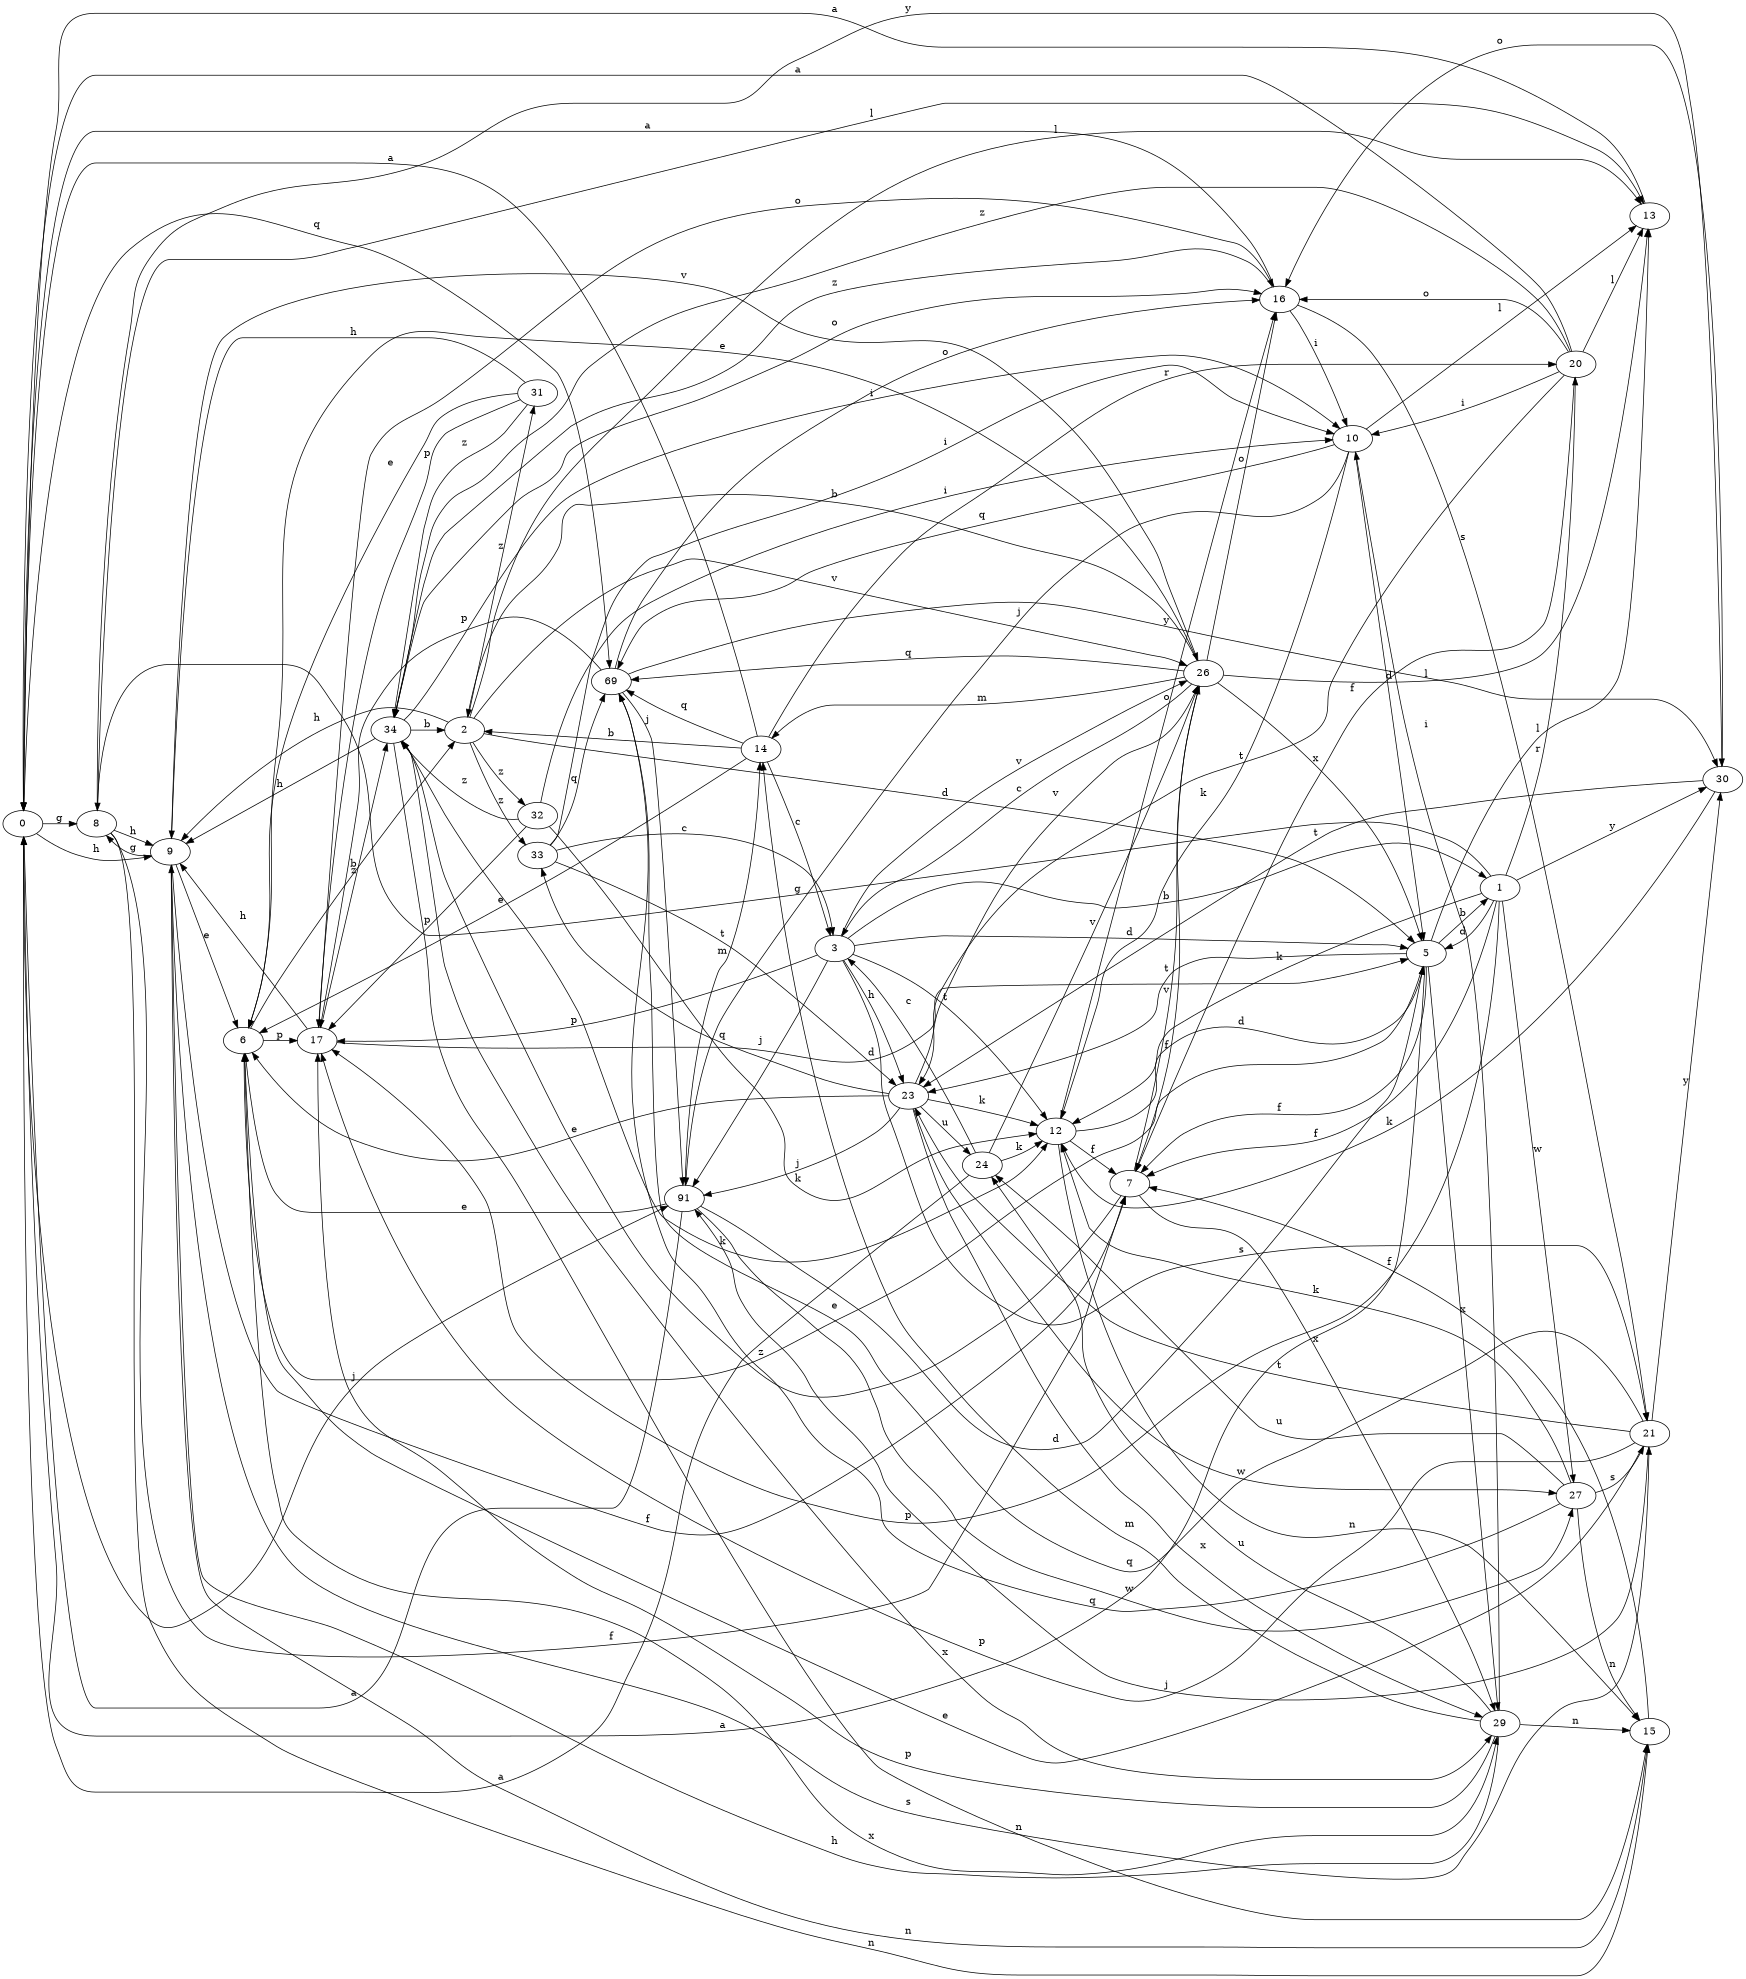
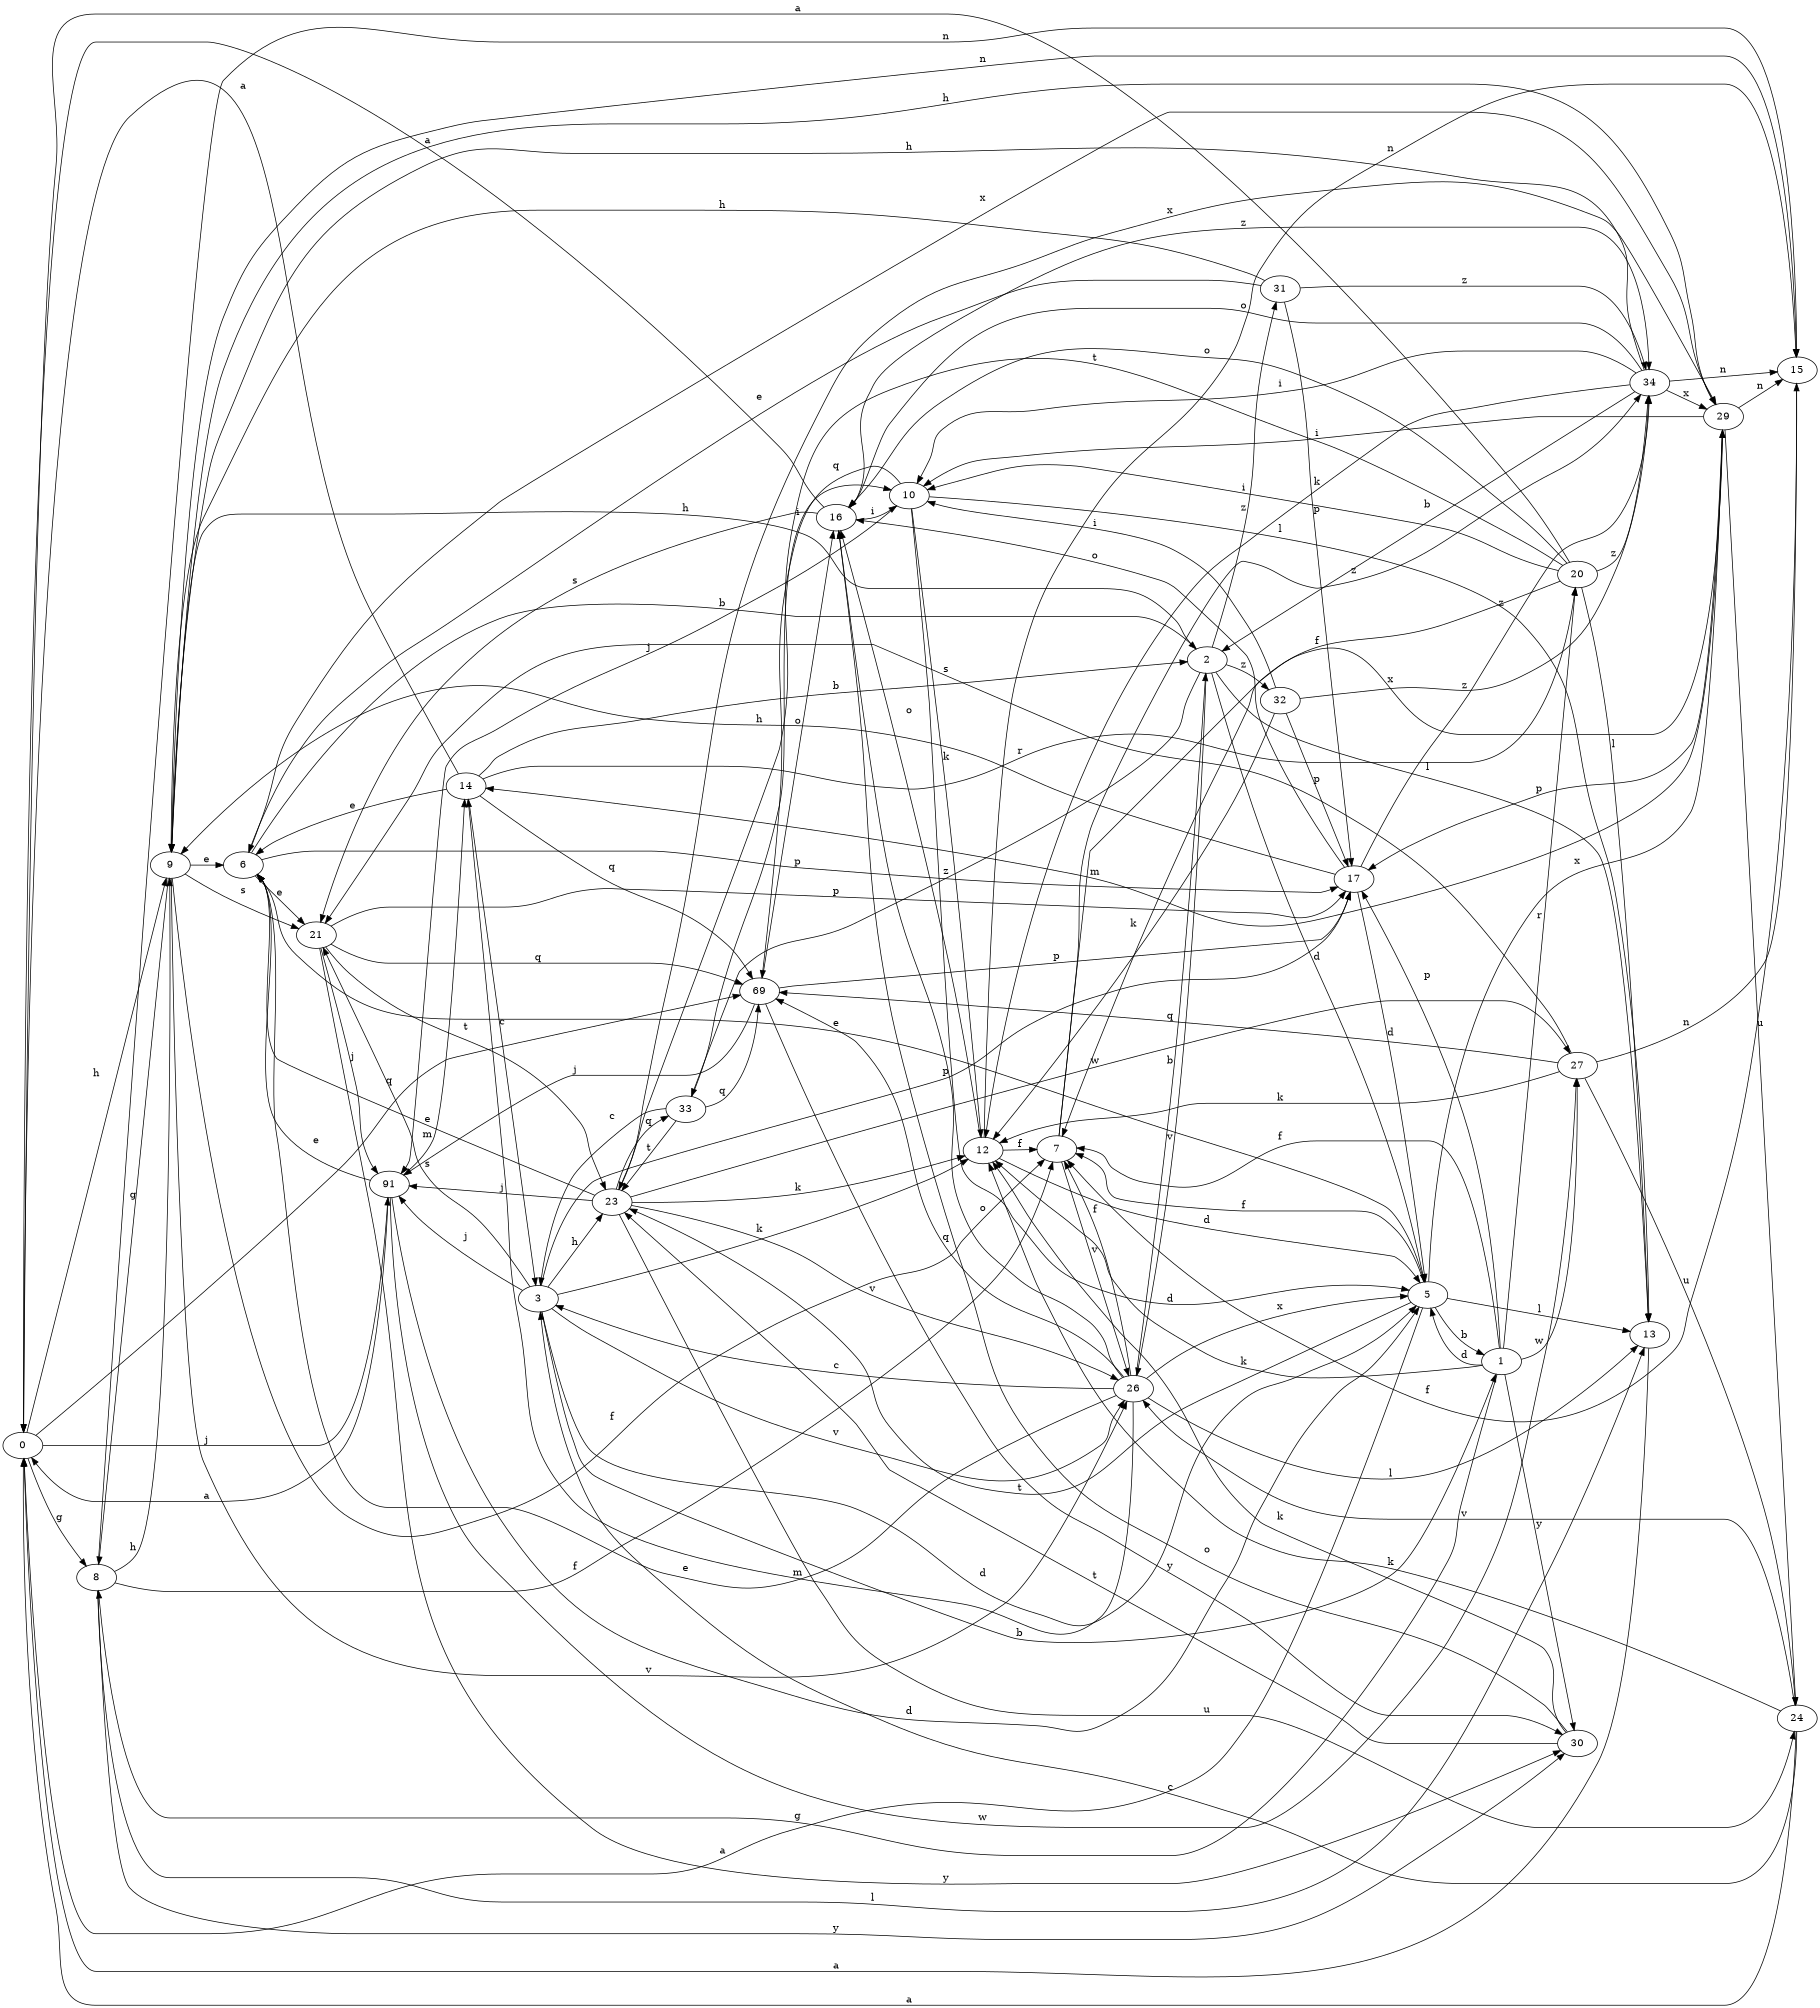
edge "3" -> "12": label "t" -> "k"
edge "21" -> "6": reversed
